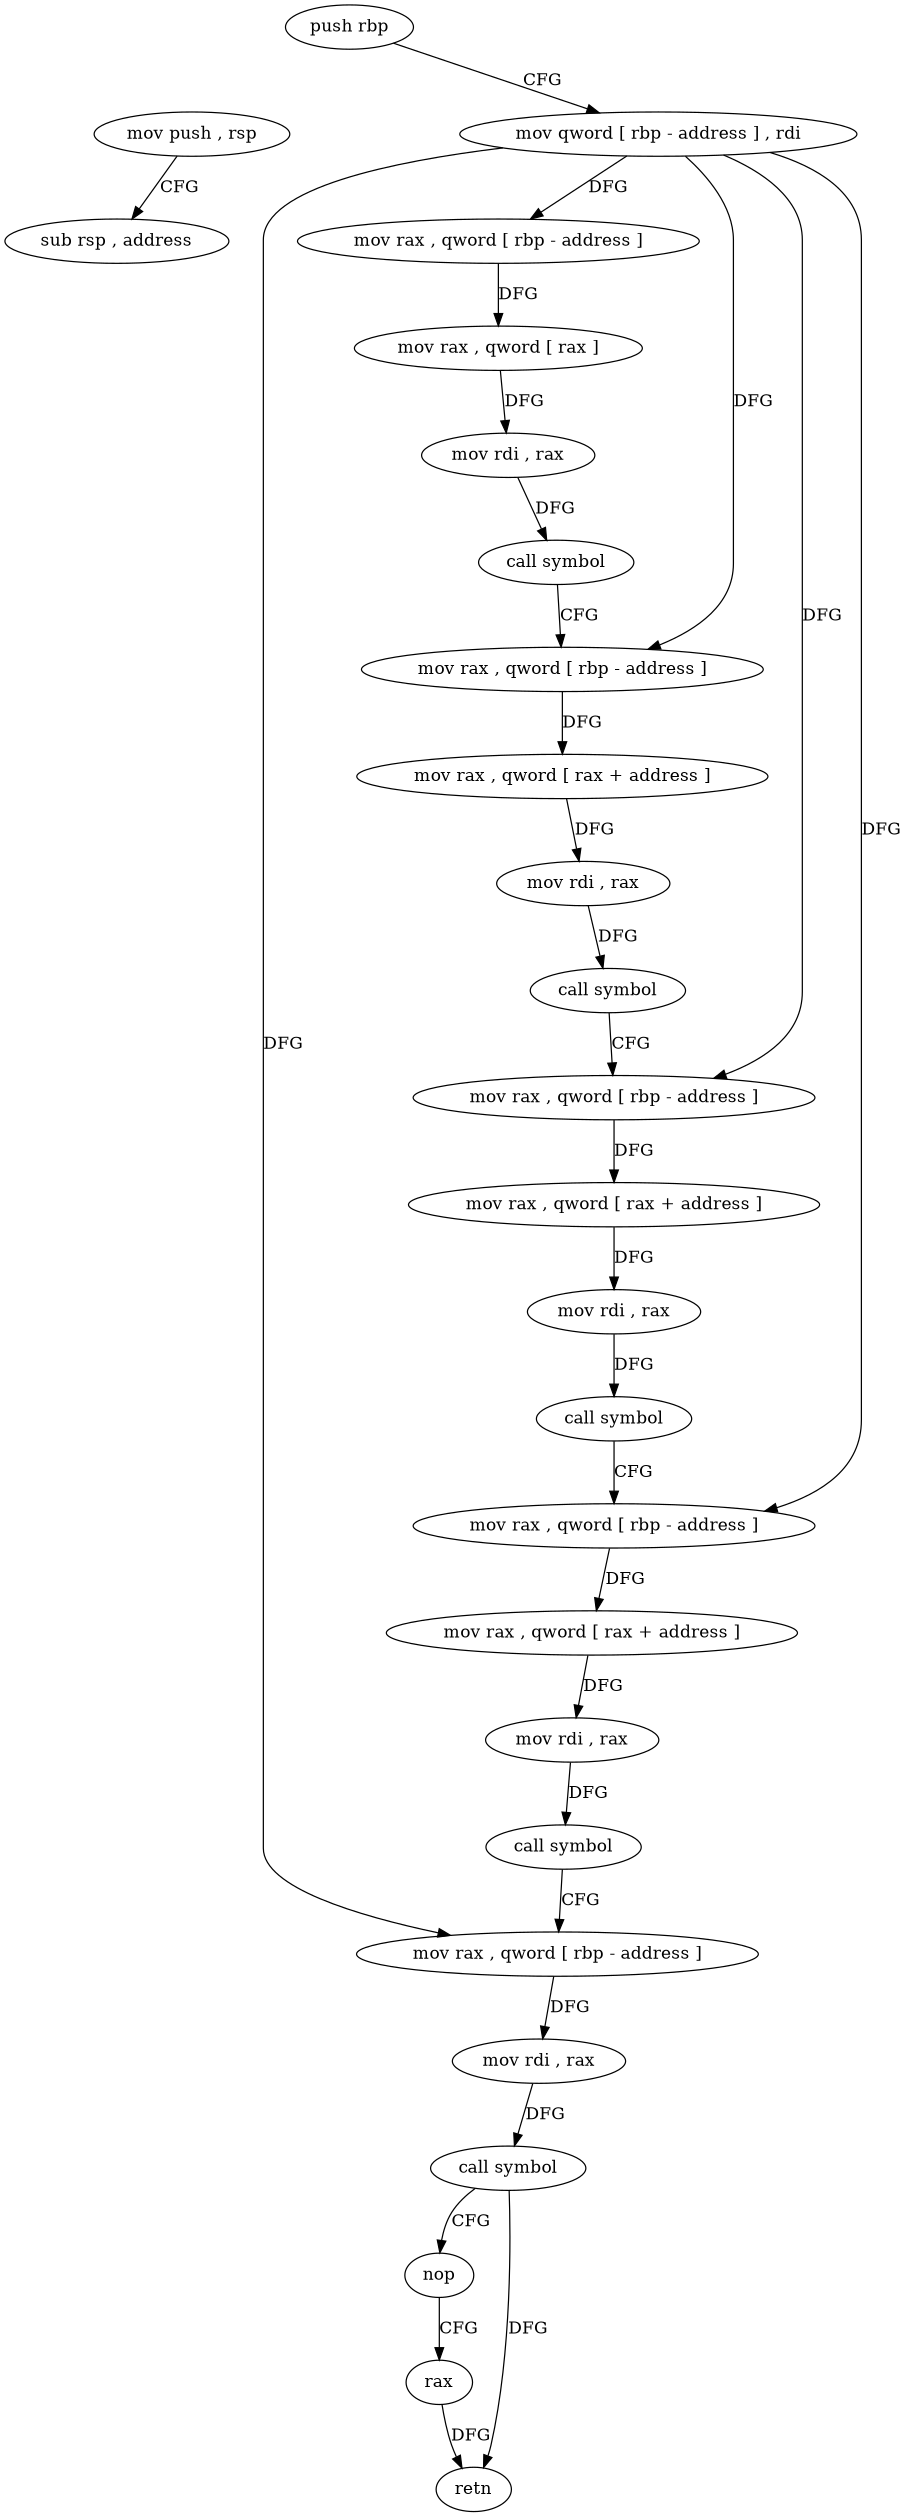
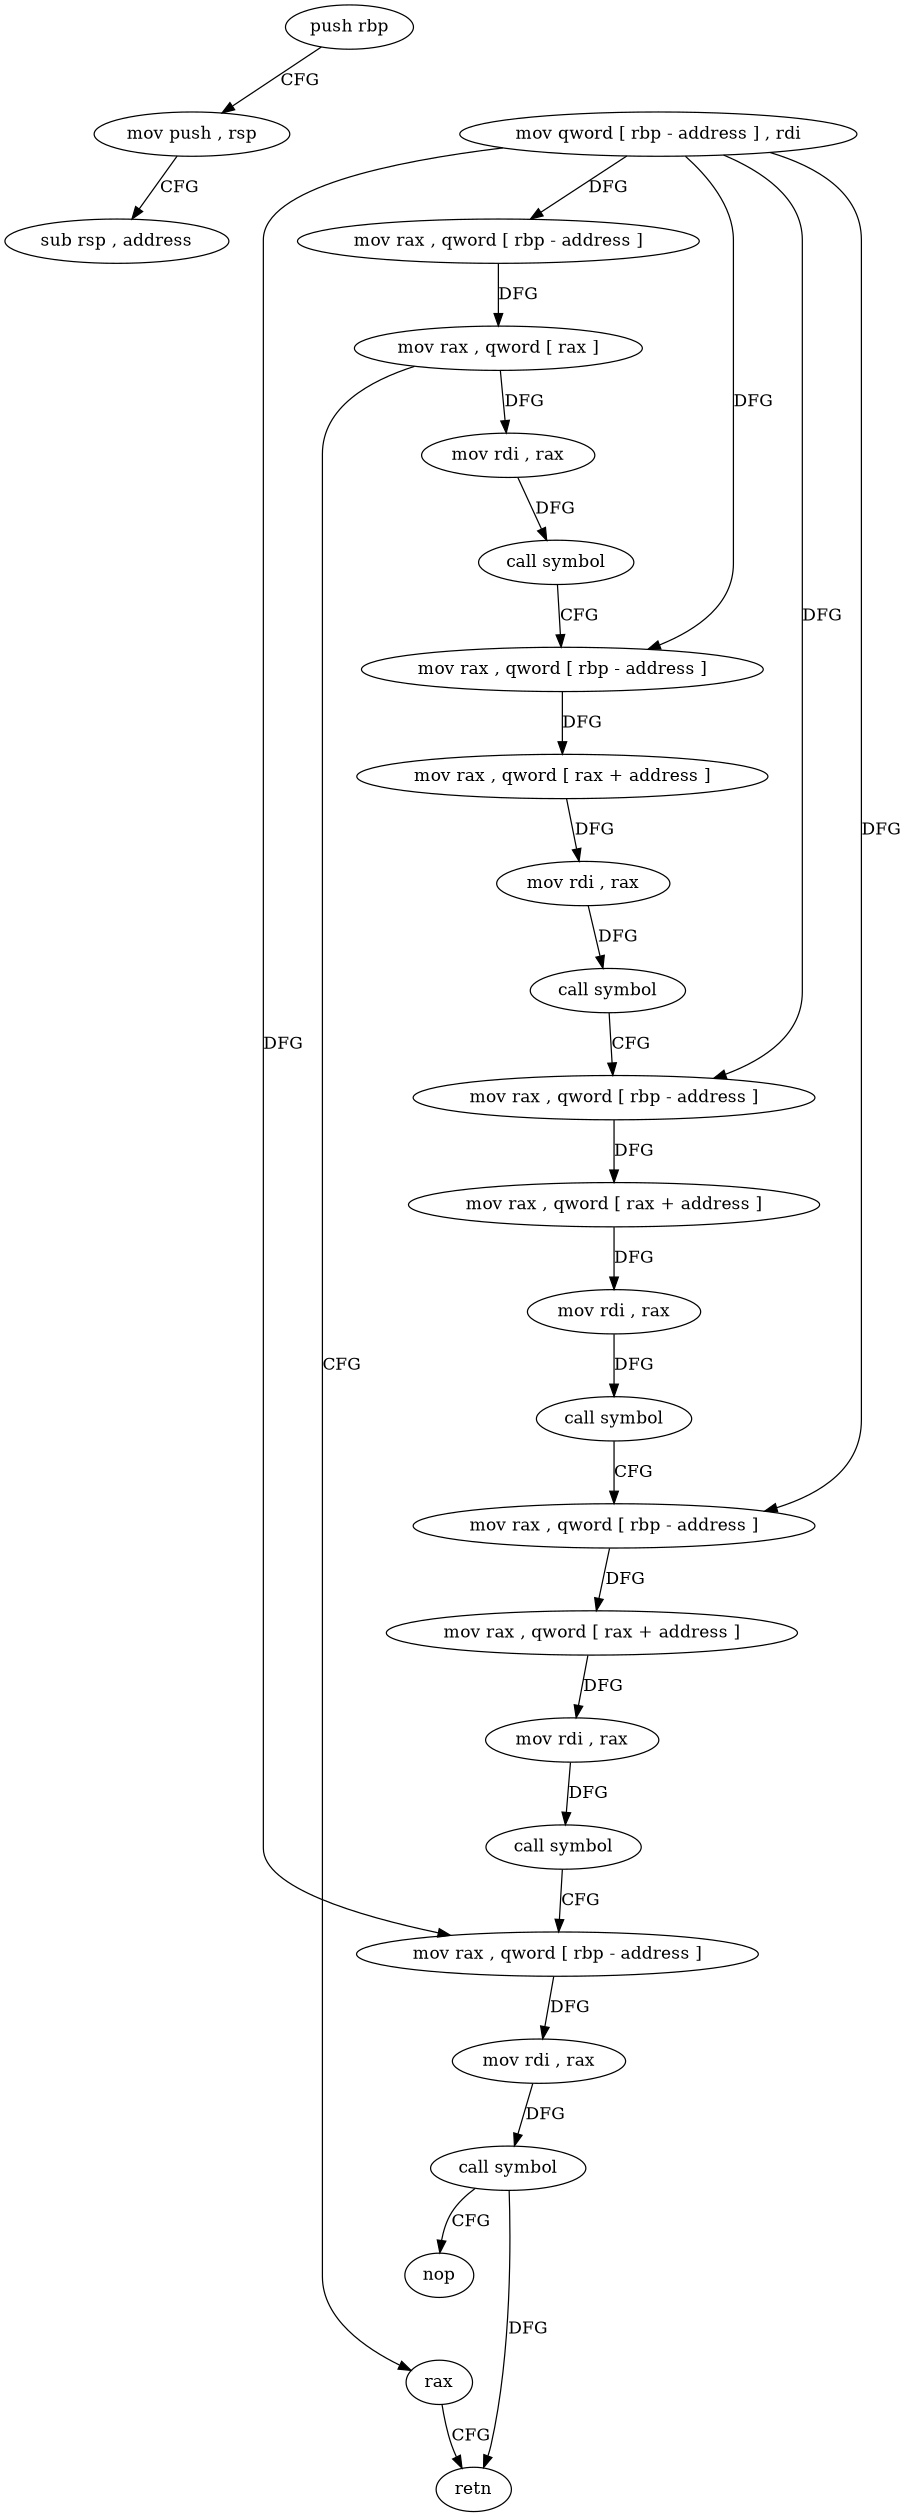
edge "push rbp" -> "mov qword [ rbp - address ] , rdi": now "push rbp" -> "mov push , rsp"
edge "nop" -> "rax": now "mov rax , qword [ rax ]" -> "rax"
edge "rax" -> "retn": label "DFG" -> "CFG"
